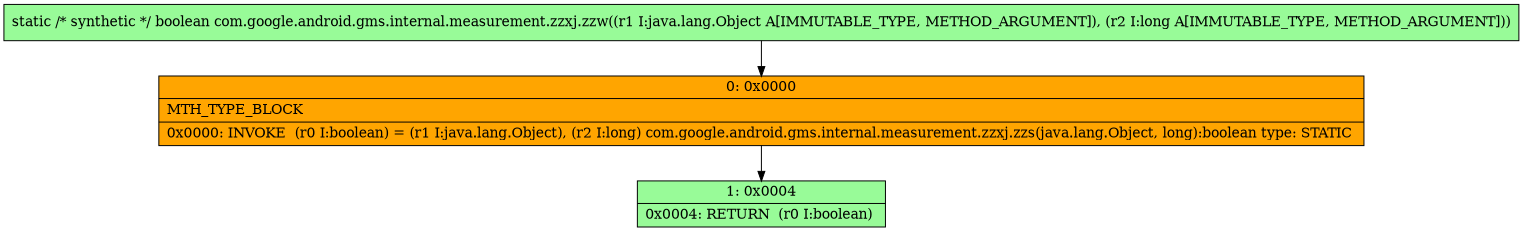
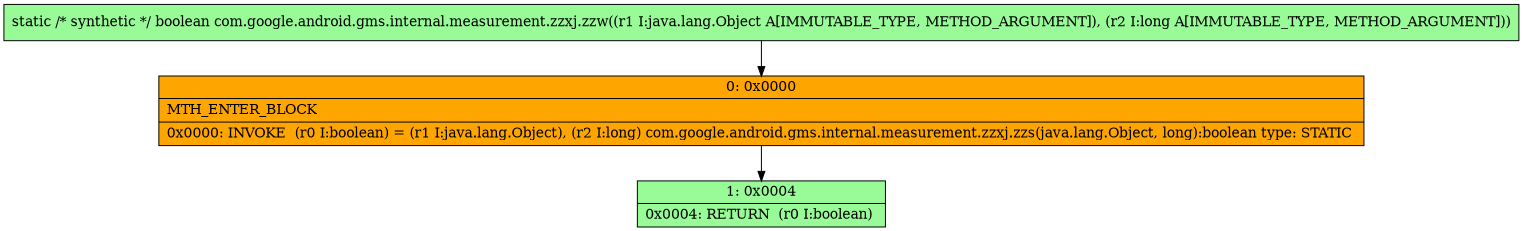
node "0: 0x0000": text "MTH_TYPE_BLOCK" -> "MTH_ENTER_BLOCK"
